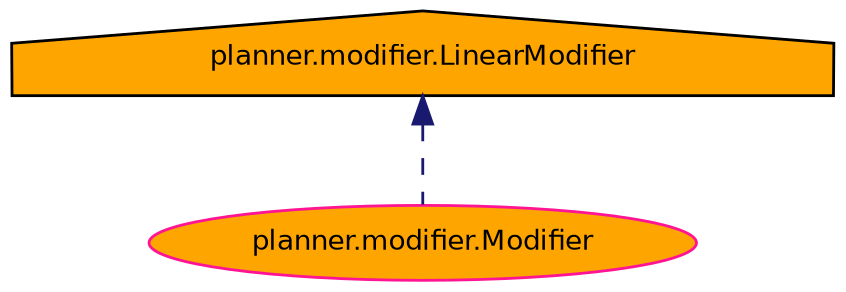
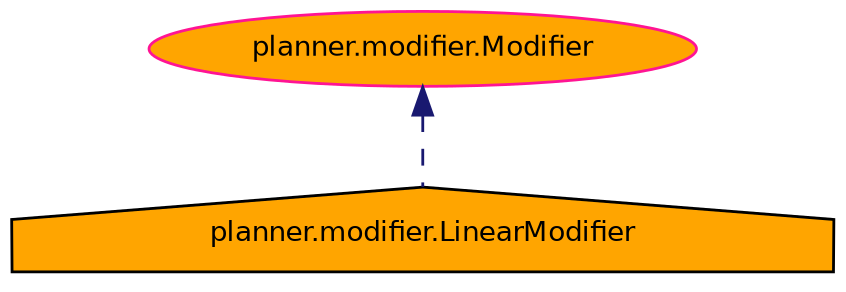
edge "planner.modifier.Modifier" -> "planner.modifier.LinearModifier": reversed
